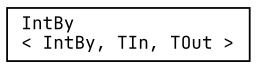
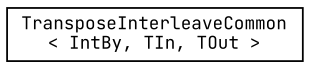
node "IntBy < IntBy, TIn, TOut >": label "IntBy < IntBy, TIn, TOut >" -> "TransposeInterleaveCommon < IntBy, TIn, TOut >"
